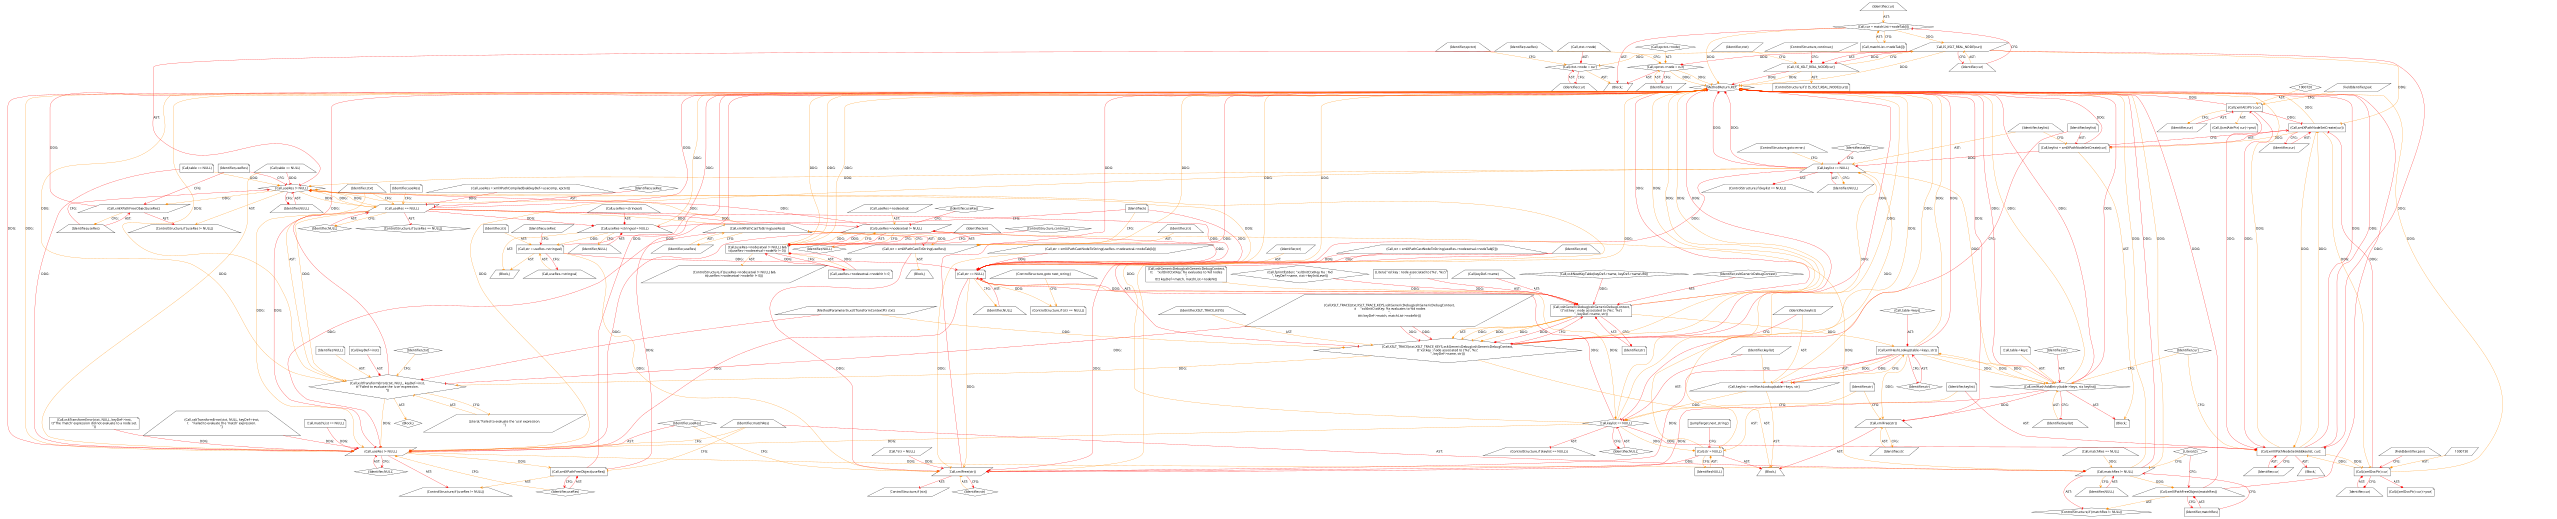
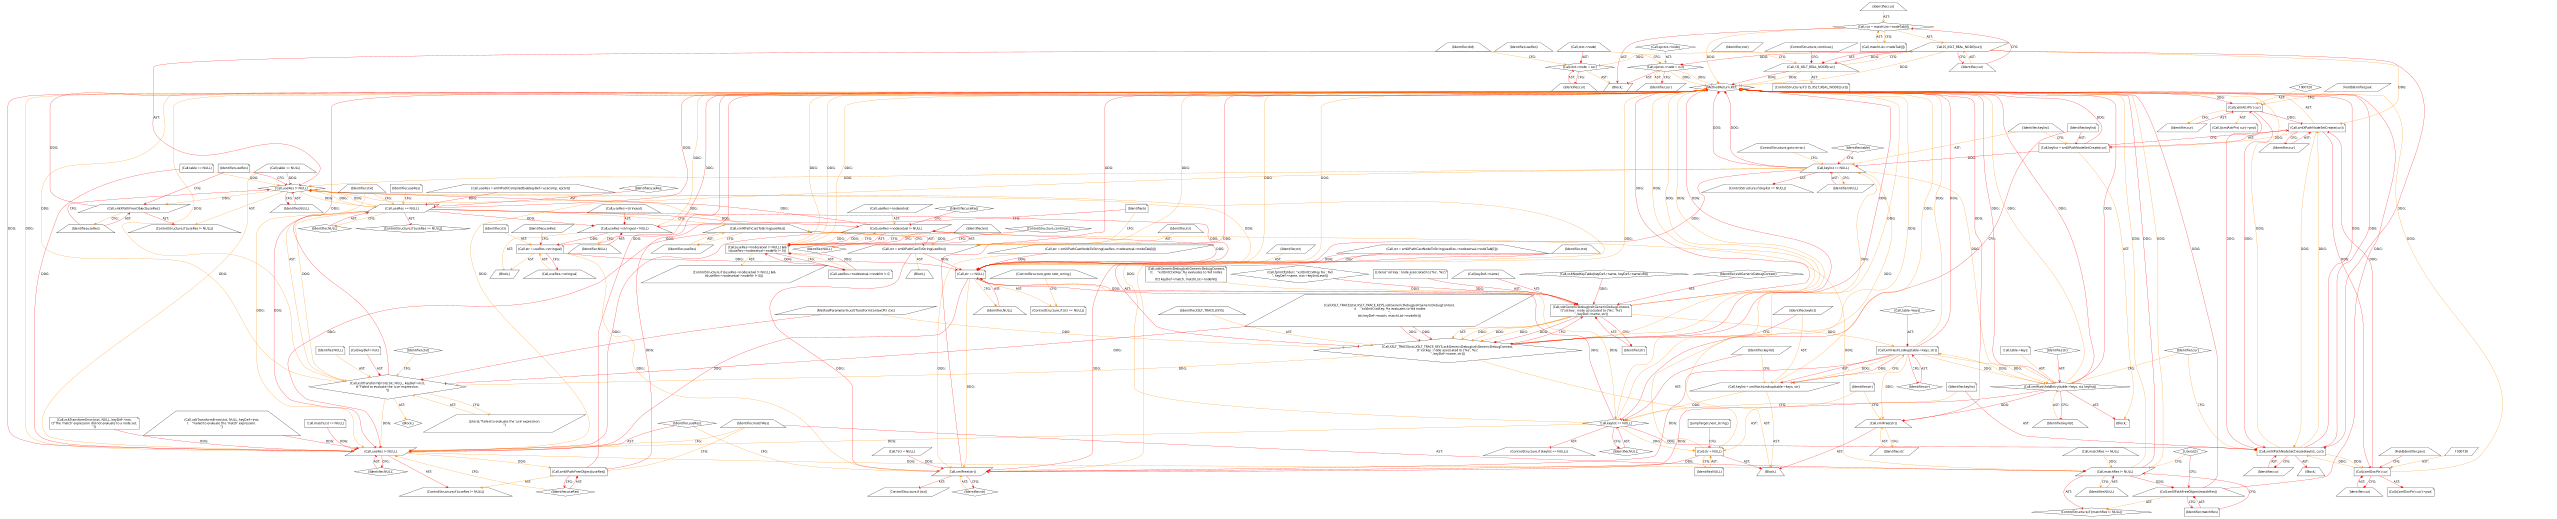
edge "(Call,cur = matchList->nodeTab[i])" -> "(Call,IS_XSLT_REAL_NODE(cur))": label "DDG: " -> "AST: "
node "(Identifier,xpctxt)": label "(Identifier,xpctxt)" -> "(Identifier,did)"
edge "(Call,(xmlAttrPtr) cur)" -> "(MethodReturn,RET)": reversed
edge "(Call,xmlXPathNodeSetCreate(cur))" -> "(MethodReturn,RET)": label "DDG: " -> "AST: "
edge "(Call,useRes == NULL)" -> "(Call,xmlXPathCastToString(useRes))": label "DDG: " -> "CFG: "
edge "(Call,useRes->stringval = NULL)" -> "(Call,str = useRes->stringval)": color darkorange -> red
edge "(Identifier,k)" -> "(Call,str == NULL)": now "(Call,str = xmlXPathCastToString(useRes))" -> "(Call,str == NULL)"
edge "(Call,xmlXPathNodeSetCreate(cur))" -> "(Call,(xmlDocPtr) cur)": color darkorange -> red
edge "(Call,str == NULL)" -> "(ControlStructure,if (str == NULL))": label "DDG: " -> "AST: "
node "(Call,xmlXPathNodeSetAdd(keylist, cur))": label "(Call,xmlXPathNodeSetAdd(keylist, cur))" -> "(Call,xmlXPathNodeSetCreate(keylist, cur))"
edge "(Call,matchRes != NULL)" -> "(Call,xmlXPathFreeObject(matchRes))": color darkorange -> red
